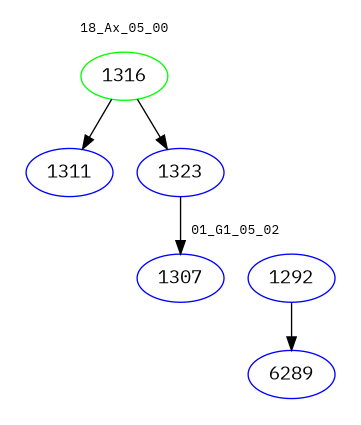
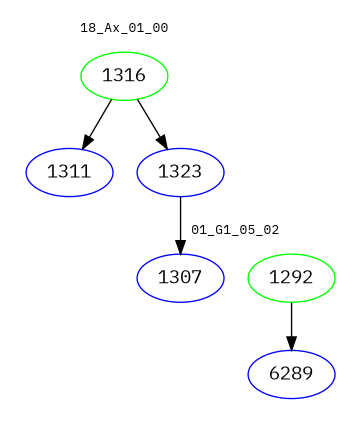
cluster "18_Ax_05_00": label "18_Ax_05_00" -> "18_Ax_01_00"
node "1292": color blue -> green
